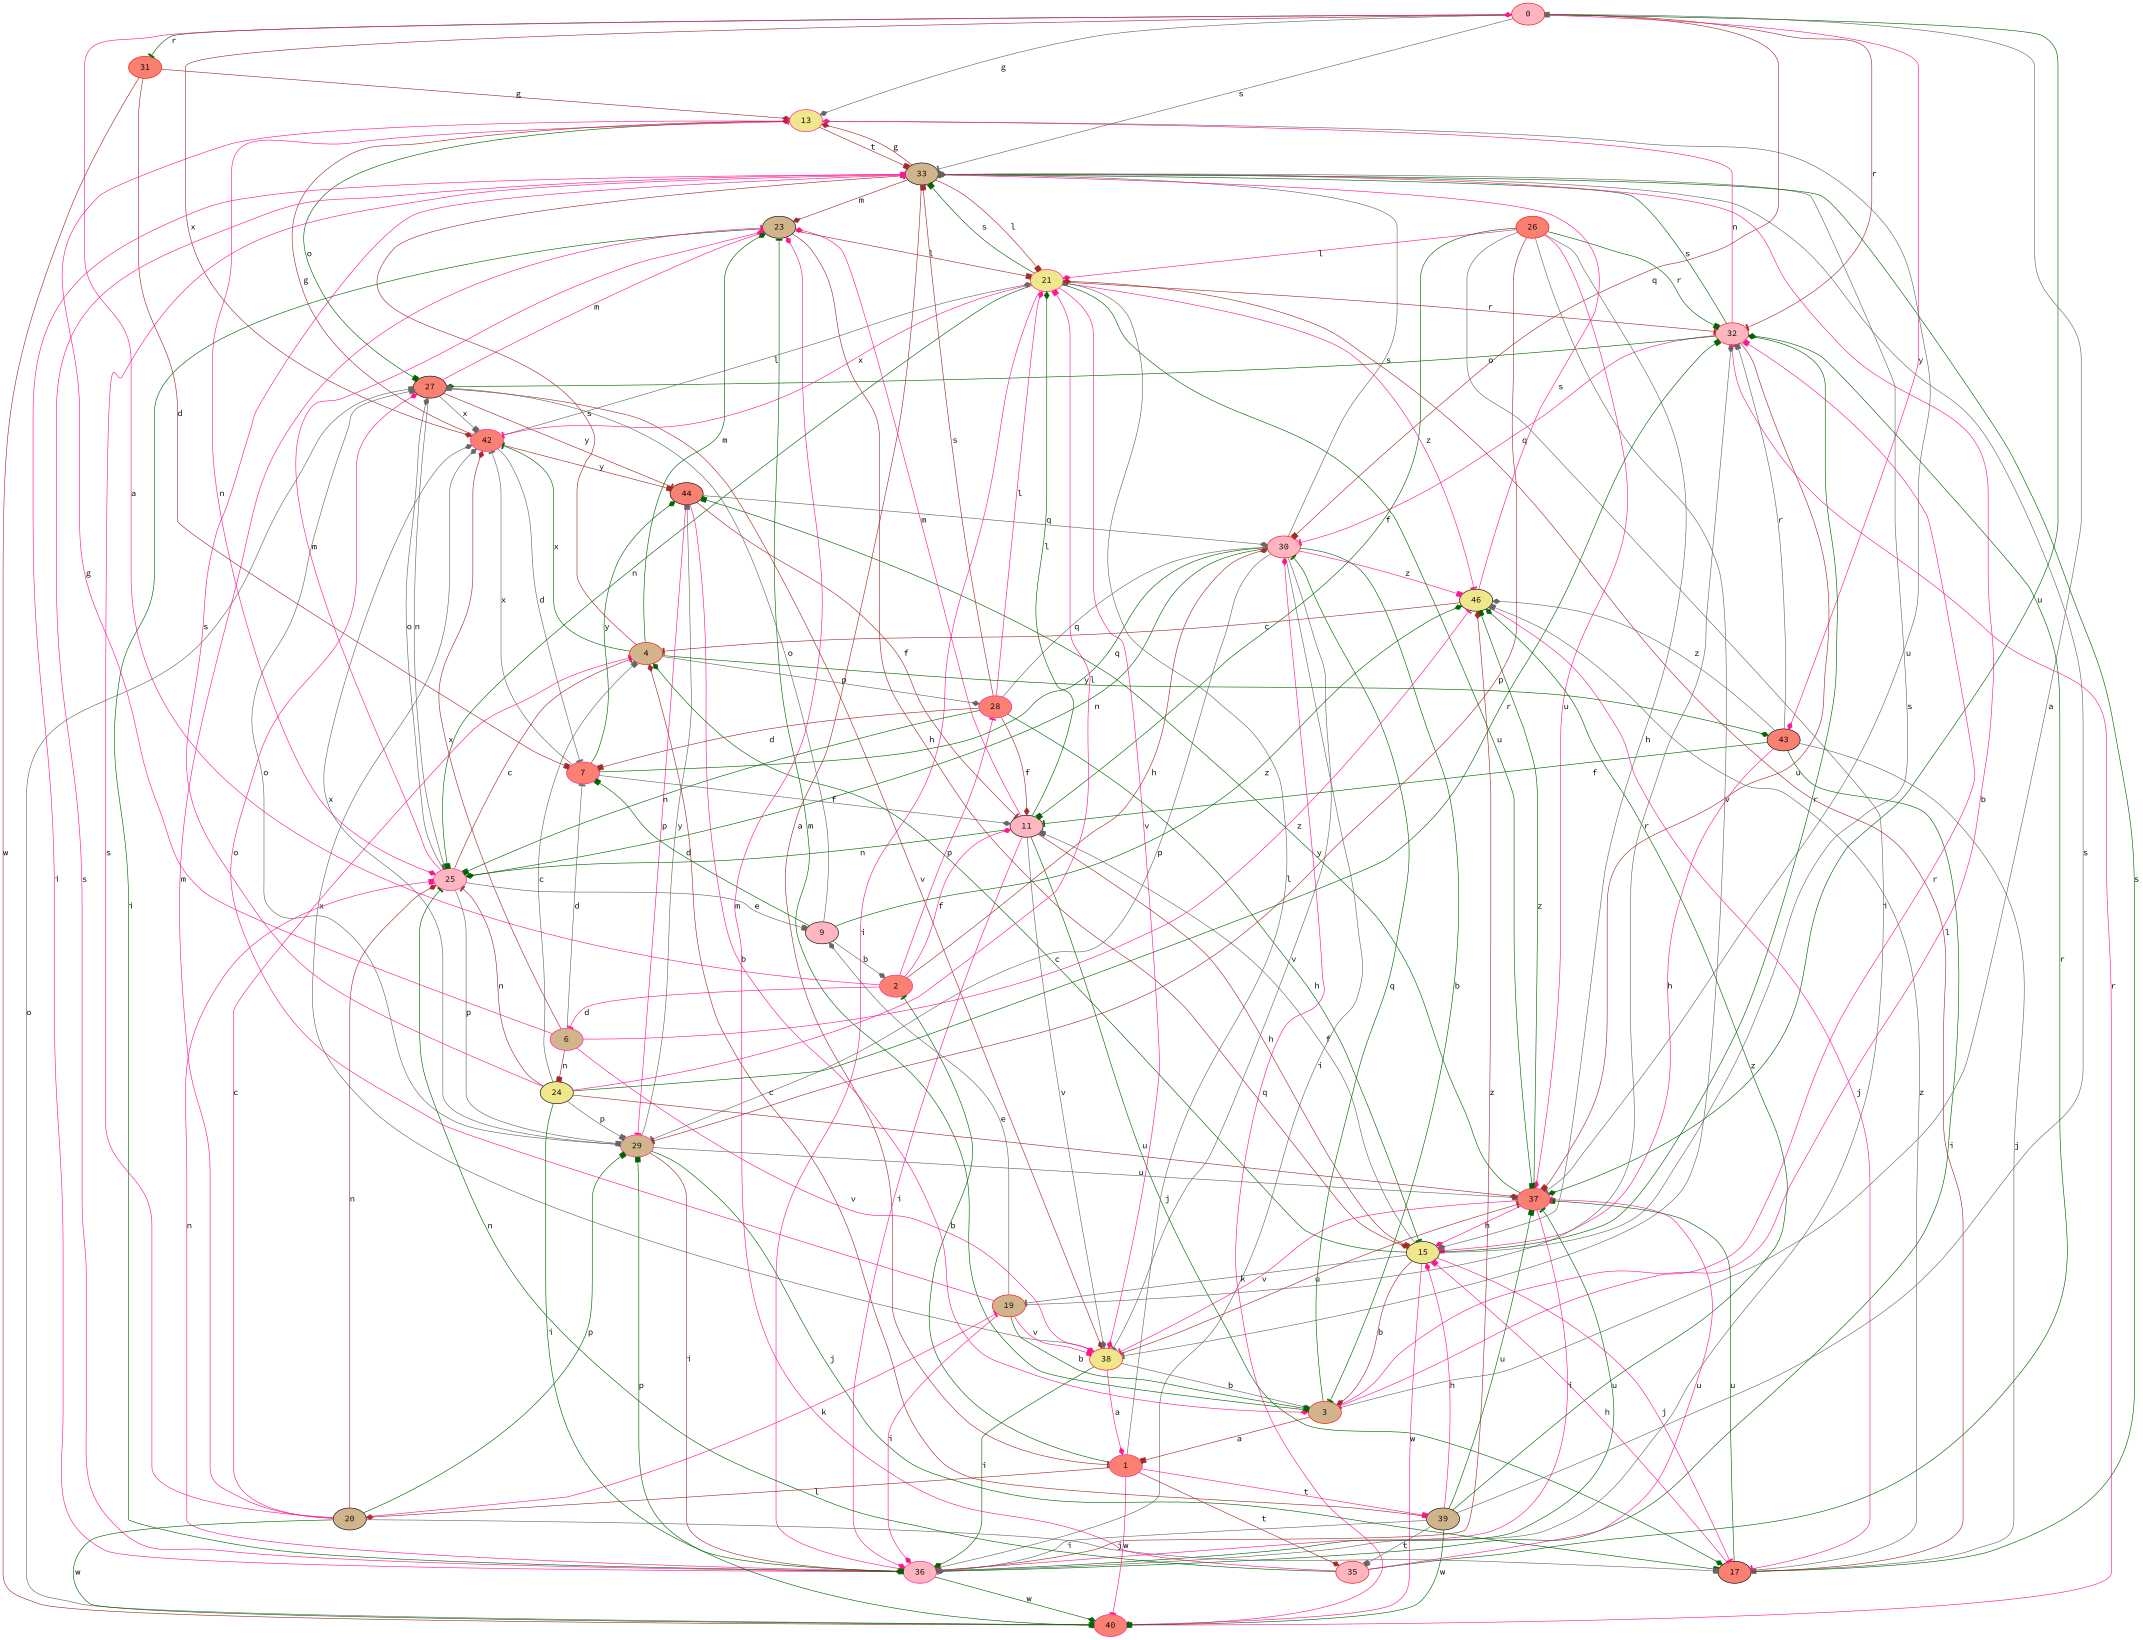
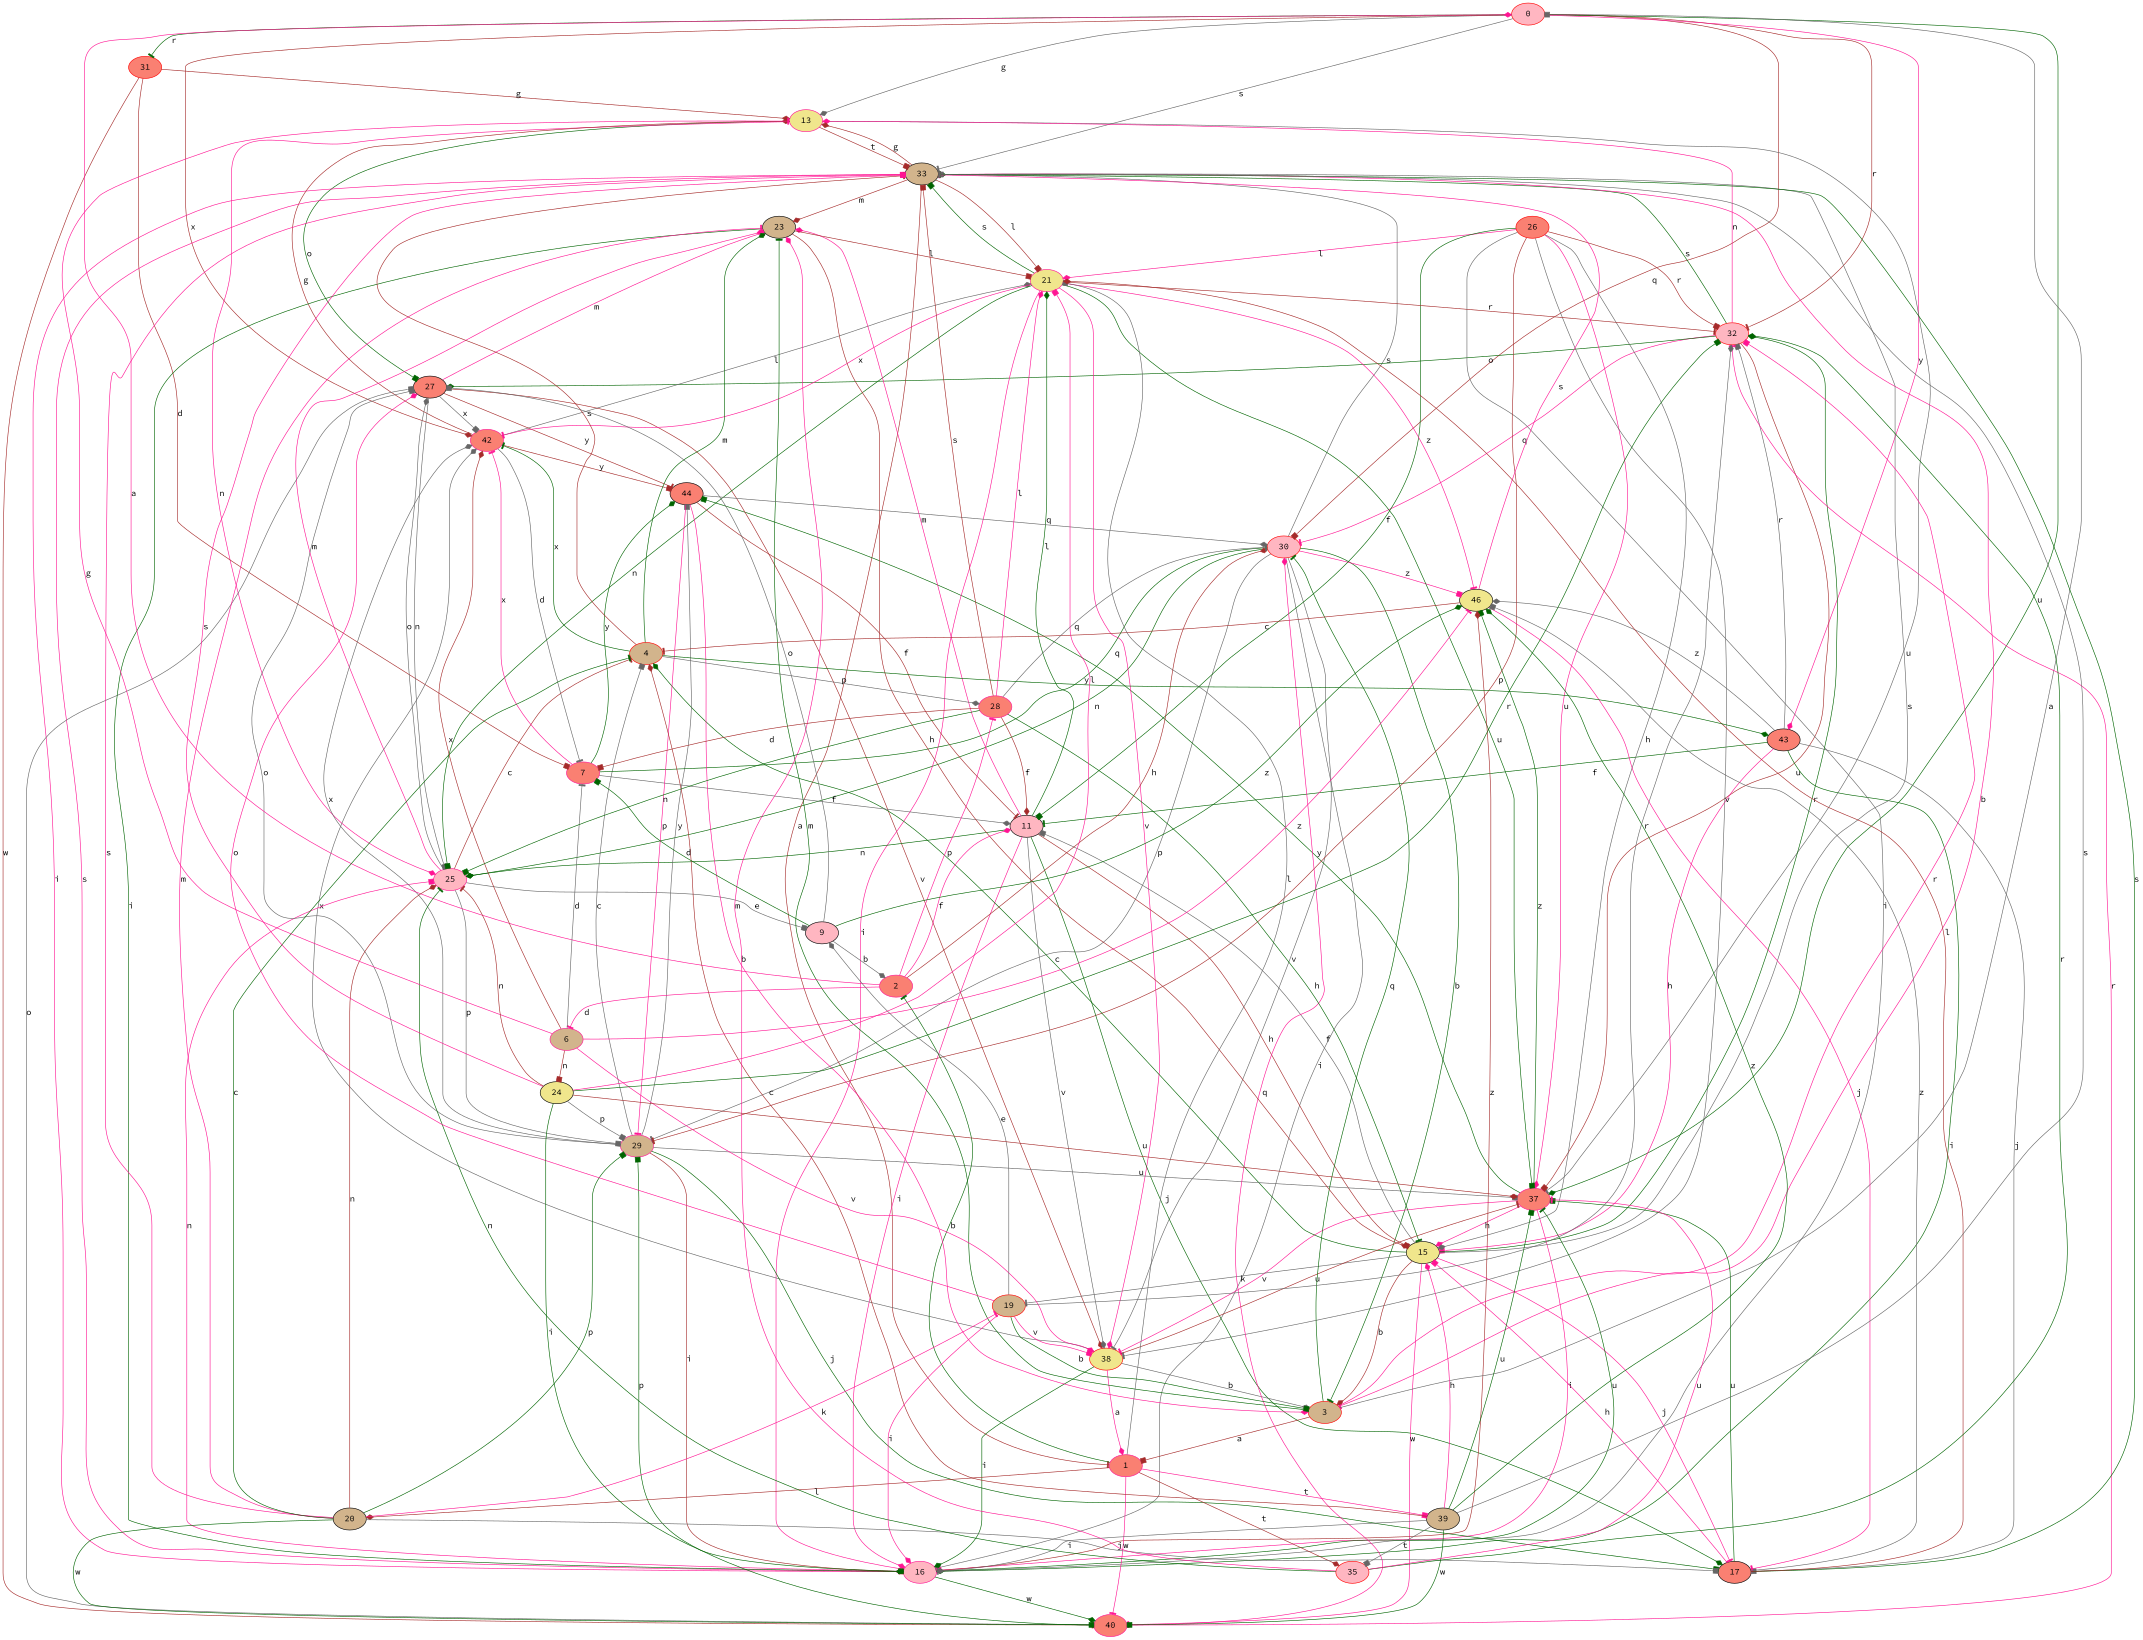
edge "26" -> "32": color darkgreen -> brown
edge "7" -> "42": color gray40 -> deeppink
edge "24" -> "4": now "29" -> "4"
edge "20" -> "4": color deeppink -> darkgreen
node "36": label "36" -> "16"
